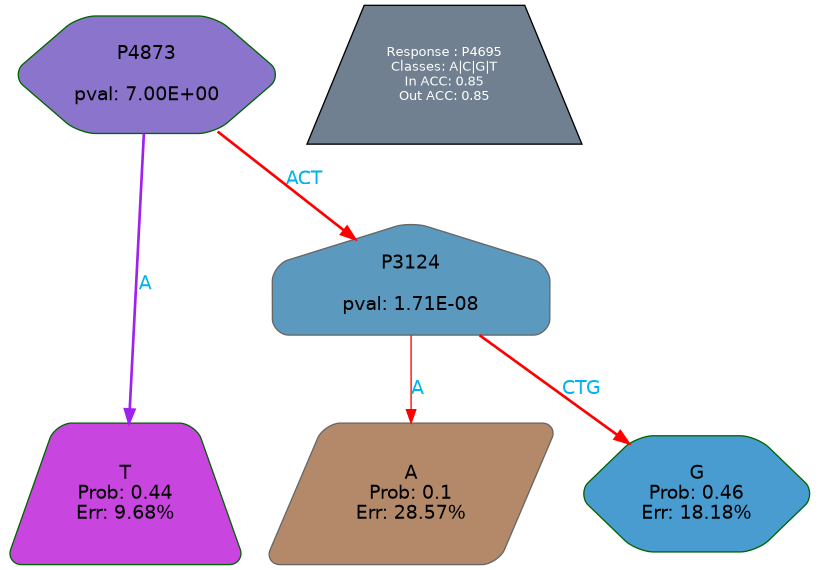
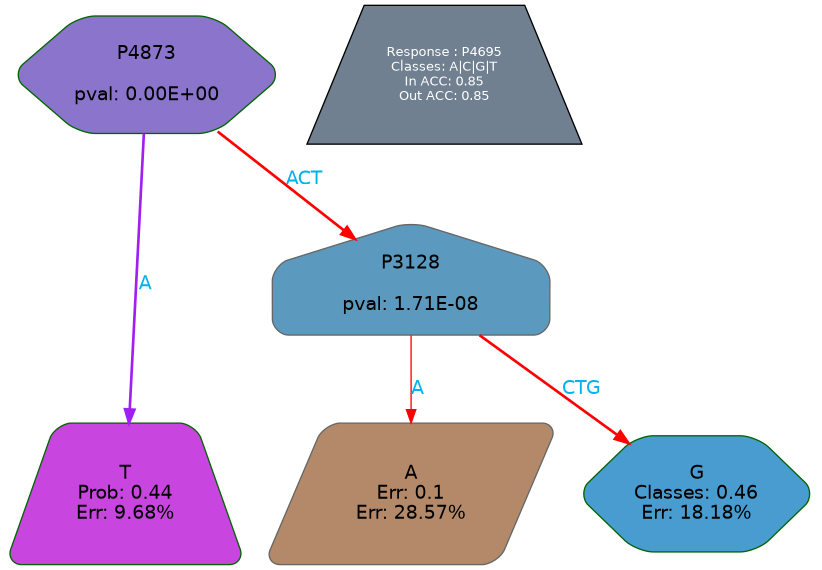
node "P4873 pval: 7.00E+00": label "P4873 pval: 7.00E+00" -> "P4873 pval: 0.00E+00"
node "P3124 pval: 1.71E-08": label "P3124 pval: 1.71E-08" -> "P3128 pval: 1.71E-08"
node "A Prob: 0.1 Err: 28.57%": label "A Prob: 0.1 Err: 28.57%" -> "A Err: 0.1 Err: 28.57%"
node "G Prob: 0.46 Err: 18.18%": label "G Prob: 0.46 Err: 18.18%" -> "G Classes: 0.46 Err: 18.18%"
